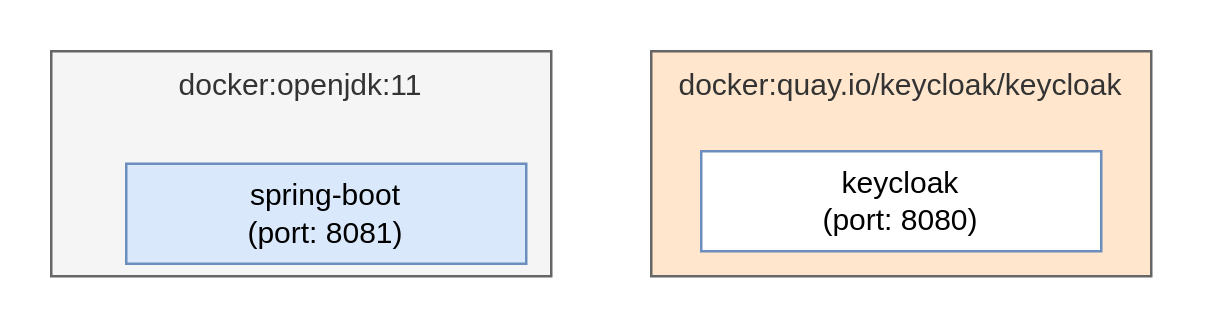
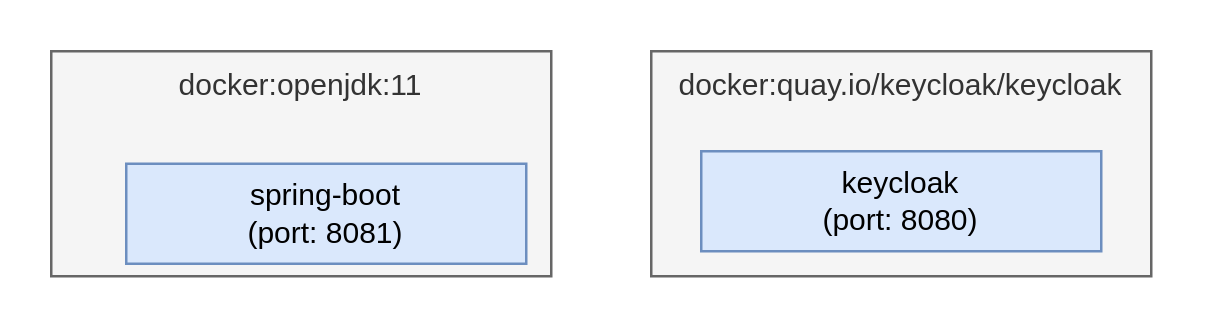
node "docker:quay.io/keycloak/keycloak": fillcolor #ffe6cc -> #f5f5f5
node "keycloak (port: 8080)": fillcolor #ffffff -> #dae8fc
